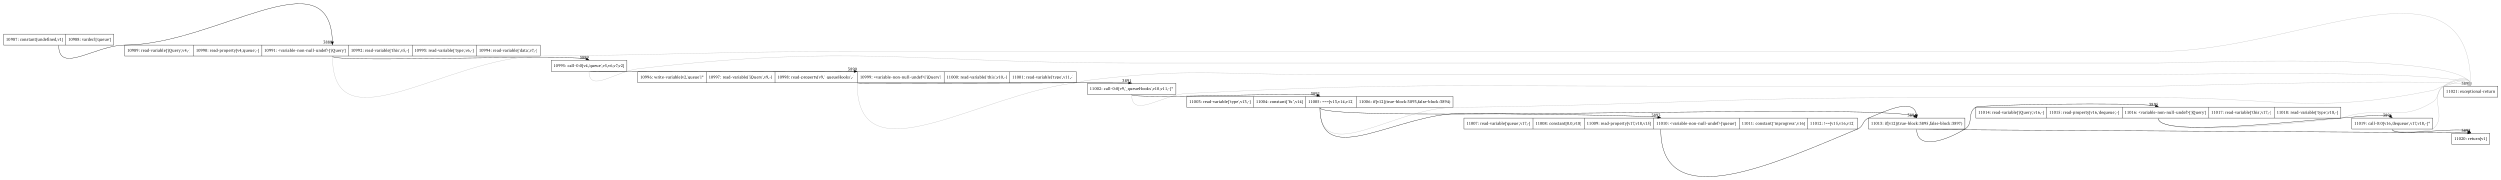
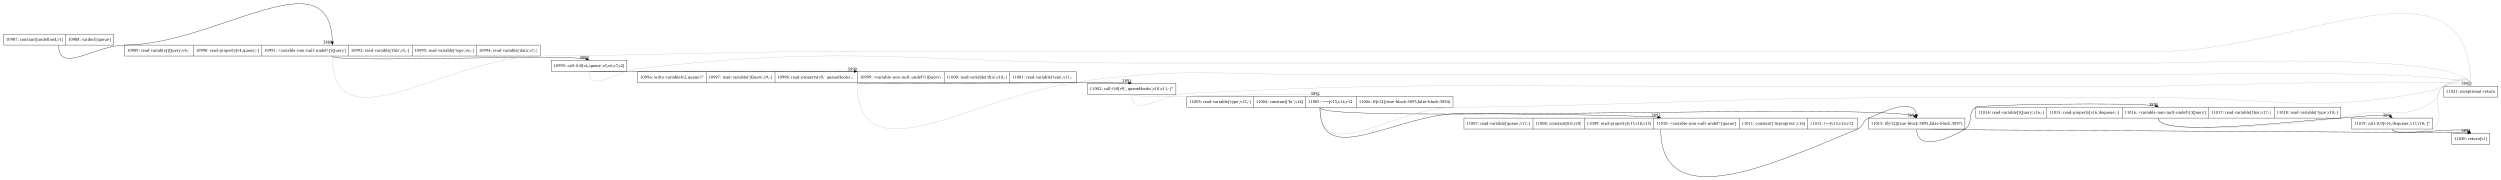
edge "11002: call-0:0[v9,'_queueHooks',v10,v11,-]*" -> "11003: read-variable['type',v13,-]": color black -> gray
